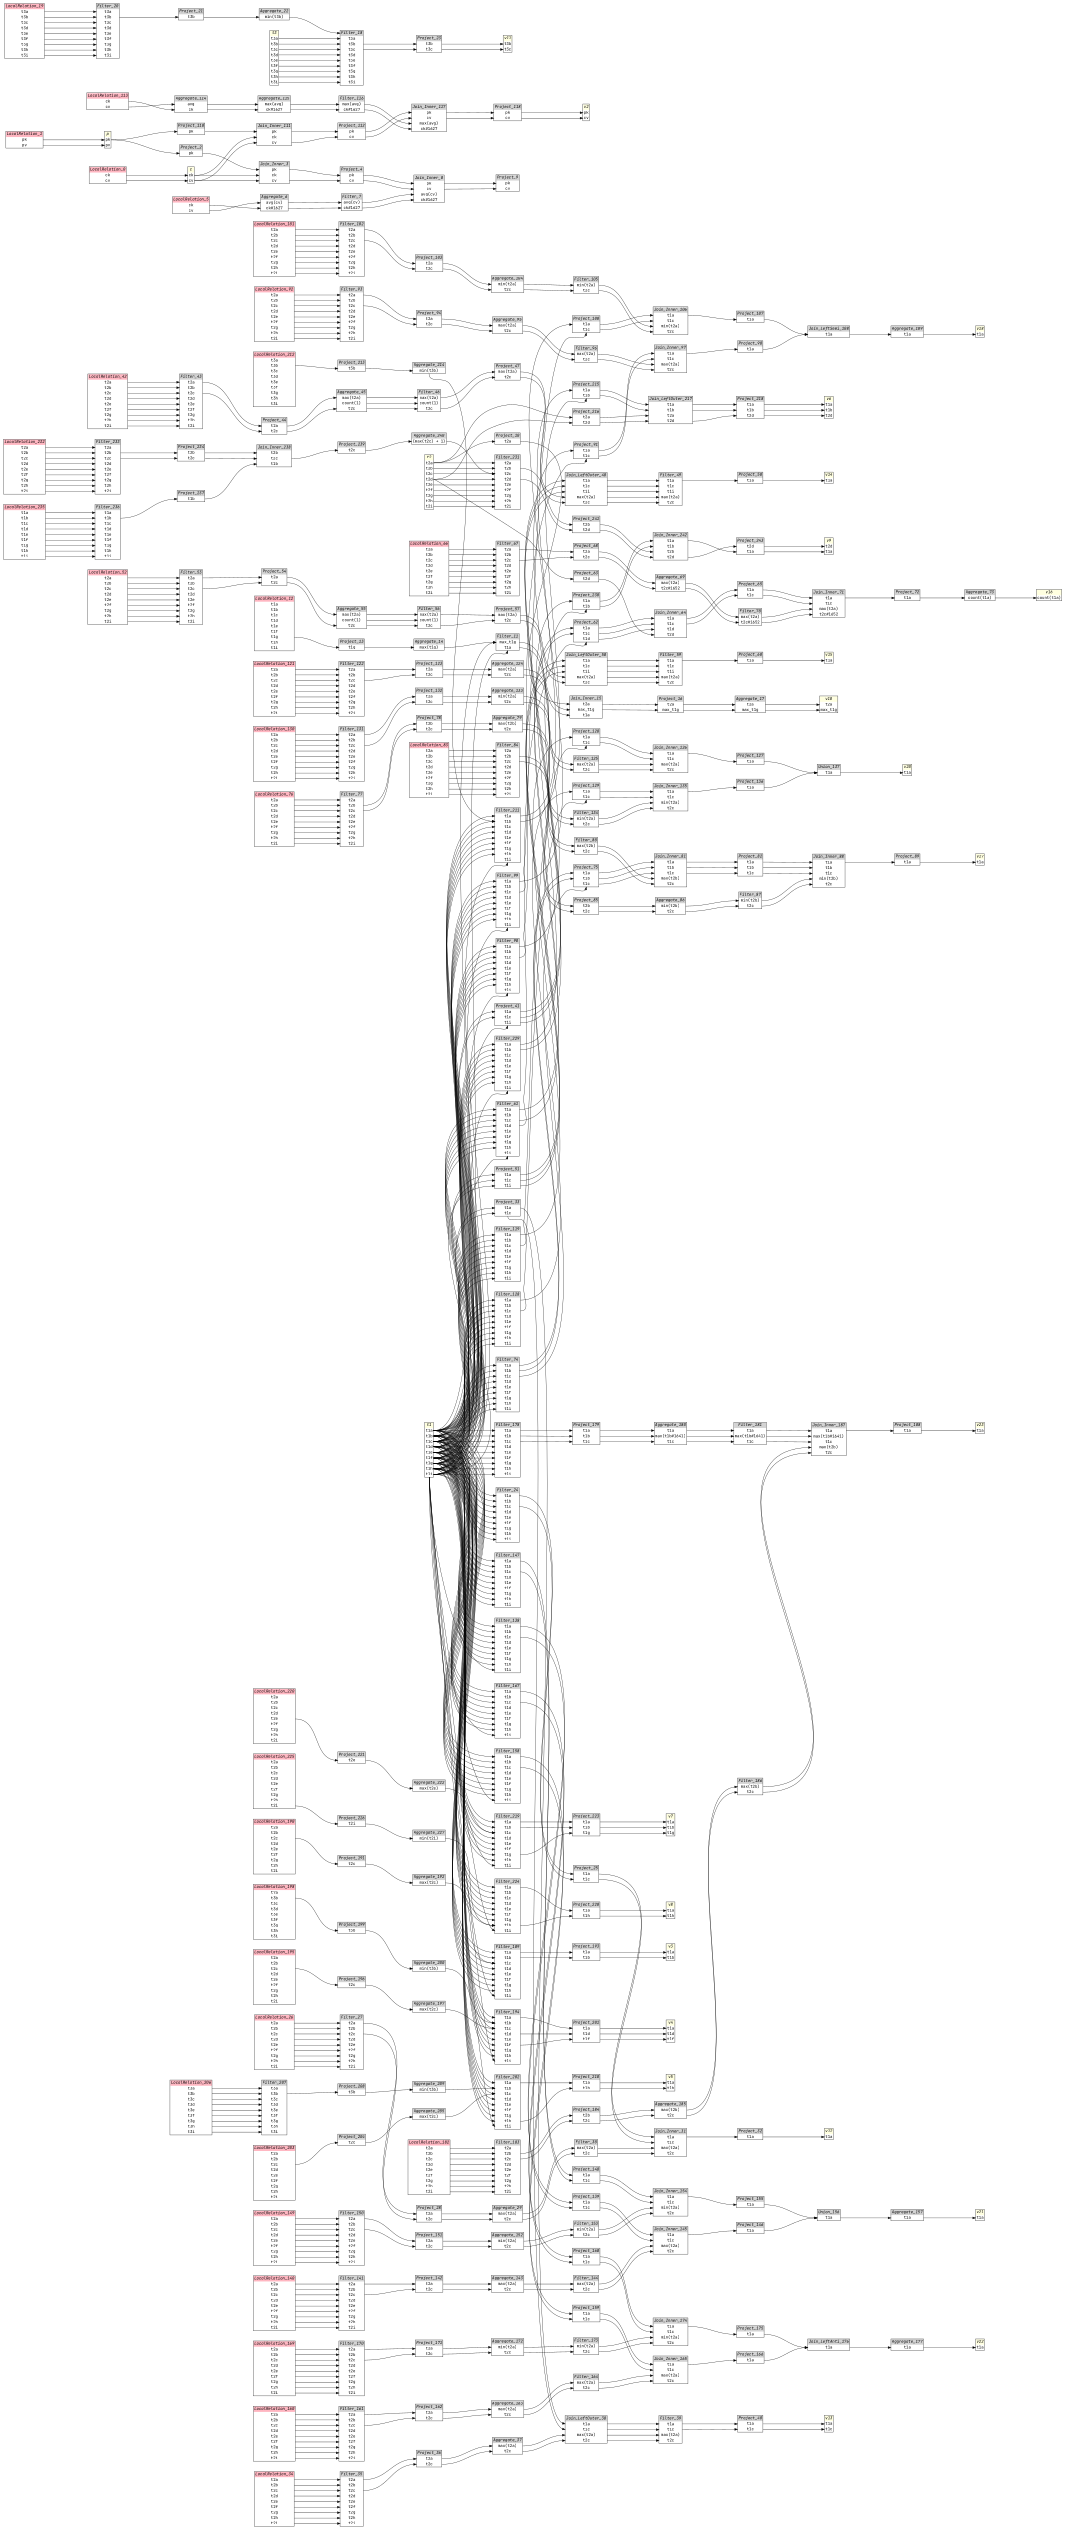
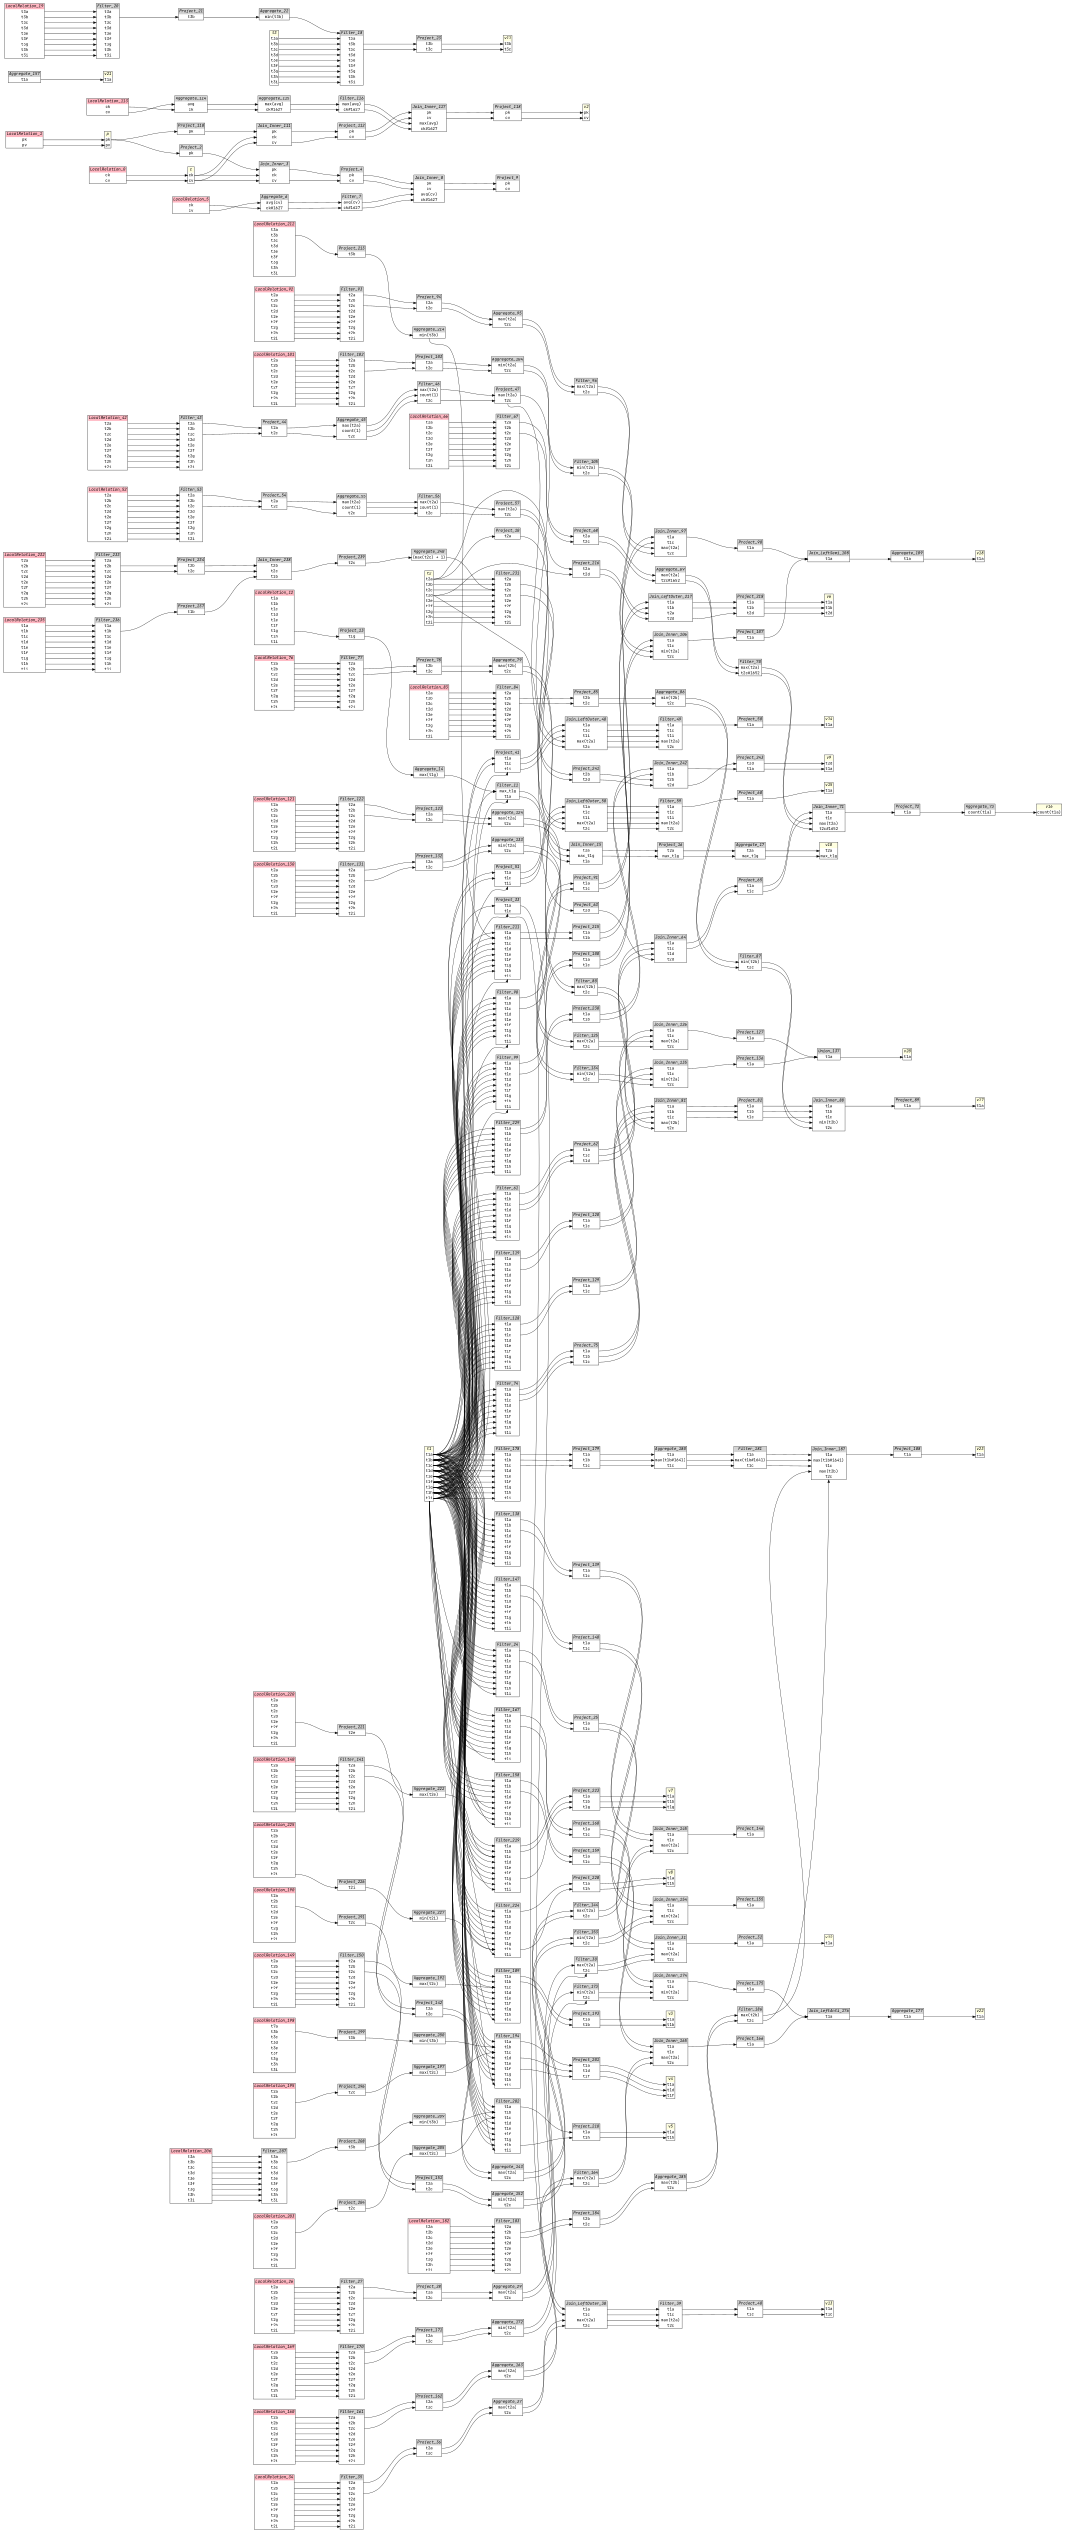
node "Union_156": removed
